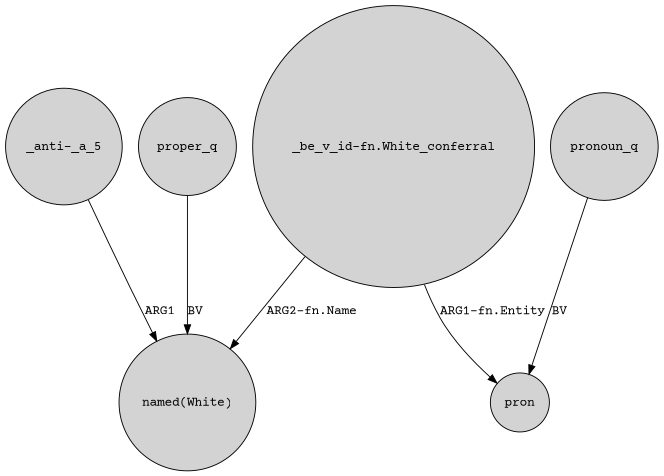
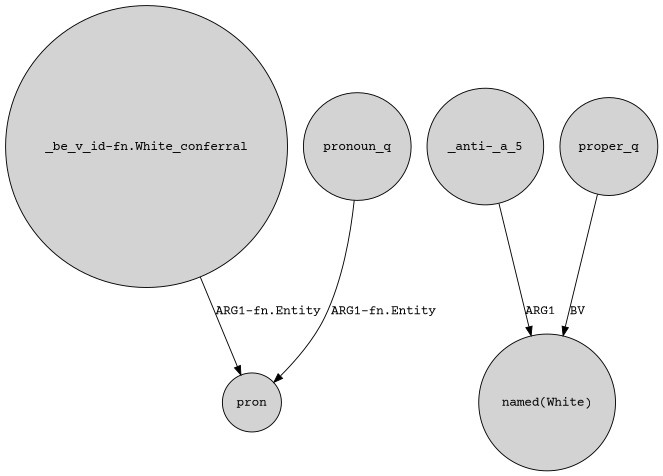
edge "_be_v_id-fn.White_conferral" -> "named(White)": removed, label "ARG2-fn.Name"
edge "pronoun_q" -> "pron": label "BV" -> "ARG1-fn.Entity"
